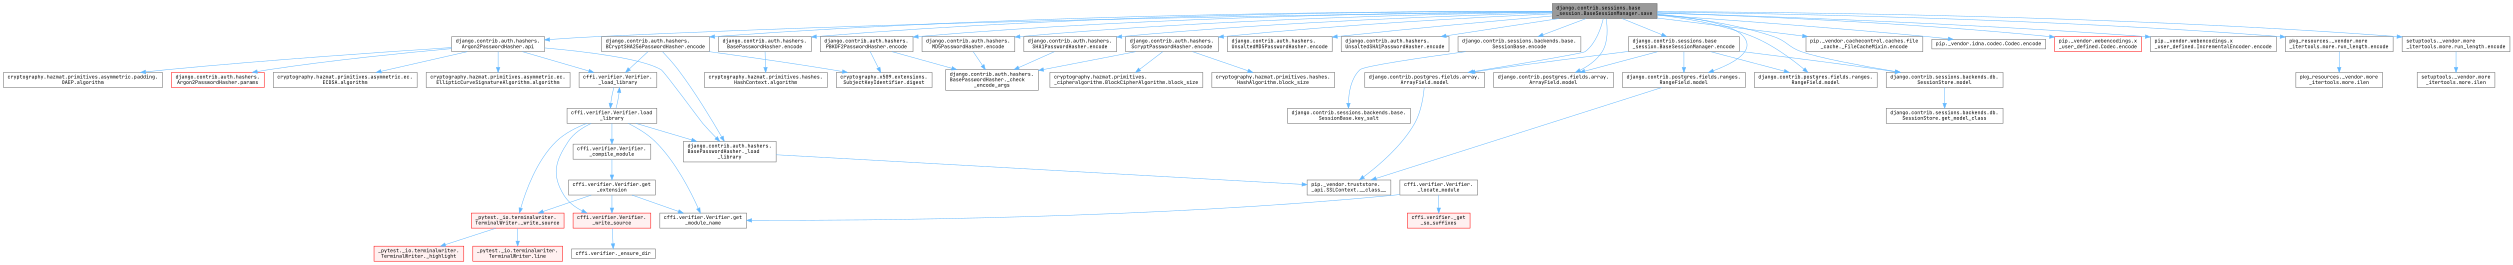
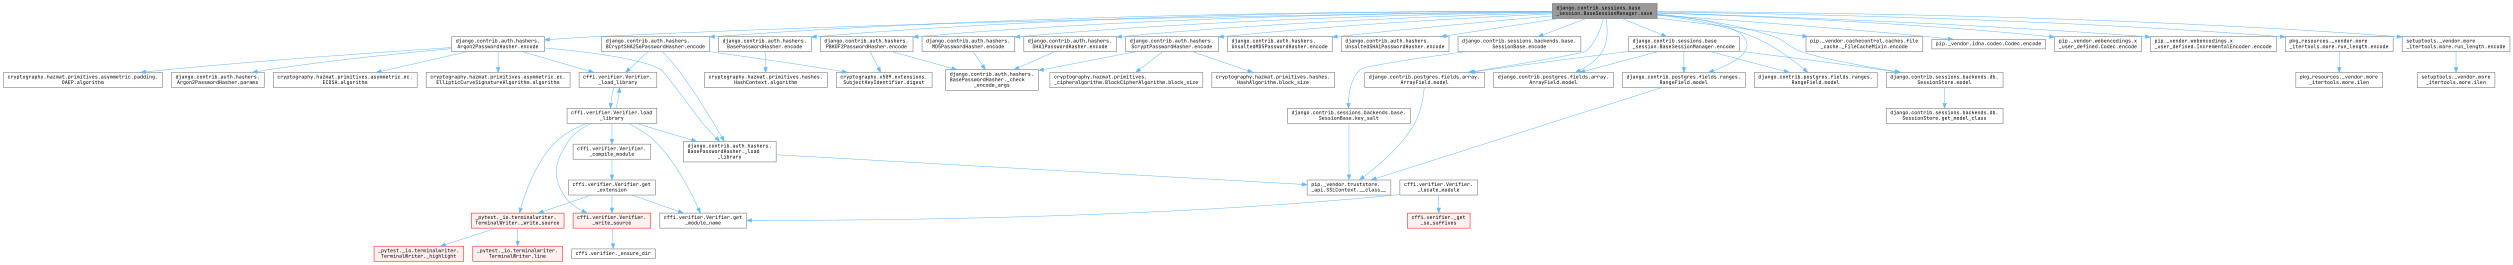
node "django.contrib.auth.hashers. Argon2PasswordHasher.api": label "django.contrib.auth.hashers. Argon2PasswordHasher.api" -> "django.contrib.auth.hashers. Argon2PasswordHasher.encode"
node "pip._vendor.webencodings.x _user_defined.Codec.encode": color red -> grey40
node "django.contrib.auth.hashers. Argon2PasswordHasher.params": color red -> grey40
edge "django.contrib.sessions.backends.base. SessionBase.key_salt" -> "pip._vendor.truststore. _api.SSLContext.__class__": added
